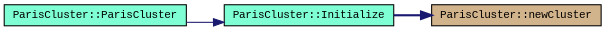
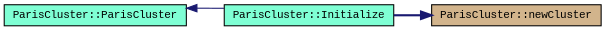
edge "ParisCluster::ParisCluster" -> "ParisCluster::Initialize": reversed
